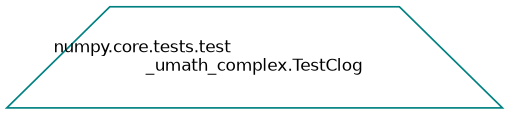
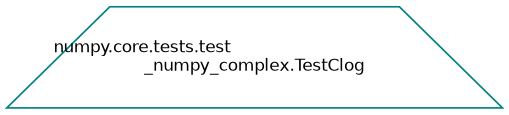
node "numpy.core.tests.test _umath_complex.TestClog": label "numpy.core.tests.test _umath_complex.TestClog" -> "numpy.core.tests.test _numpy_complex.TestClog"
